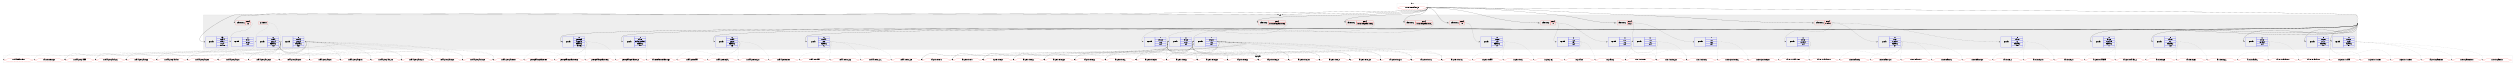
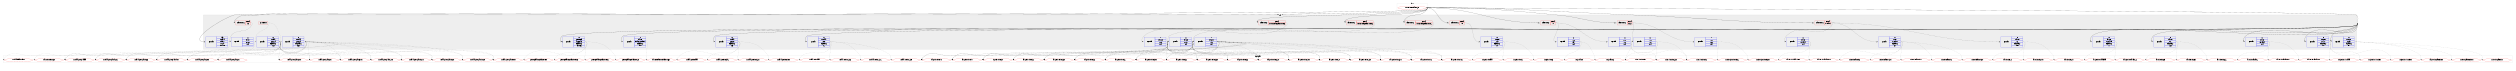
node "sys-devel/automake-1.4_p6-r2": removed
node "sys-apps/any-25": label "sys-apps/any-25" -> "sys-apps/kmod-25"
